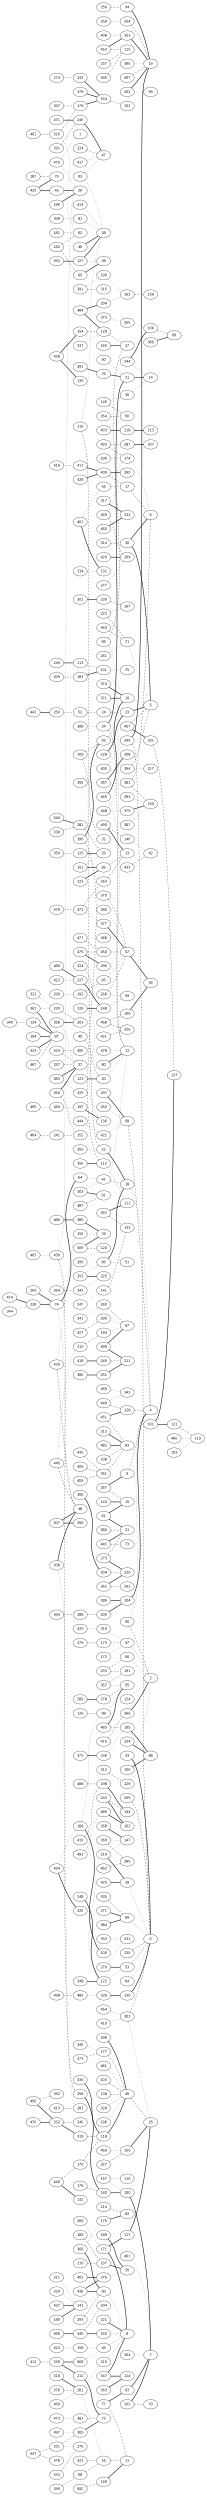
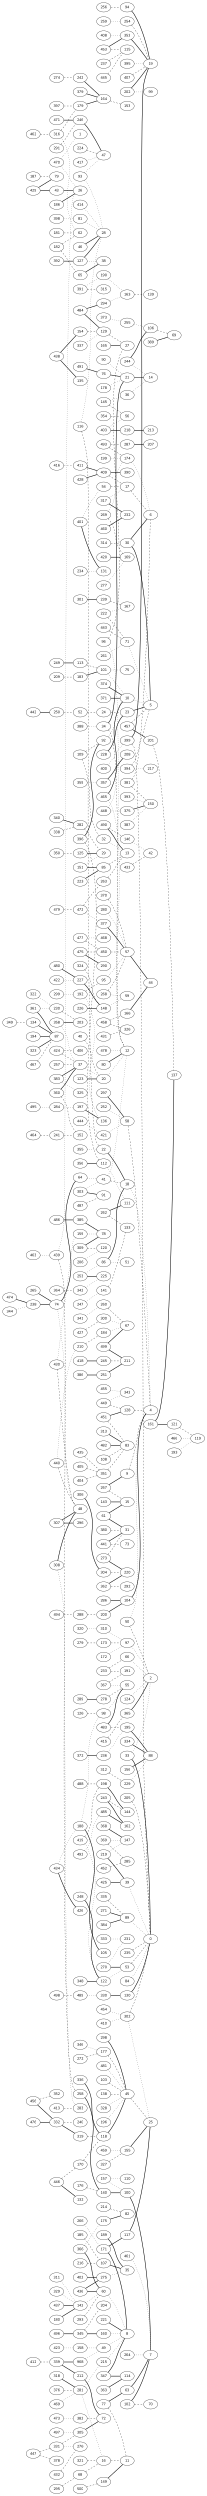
node "178": added
